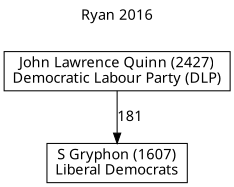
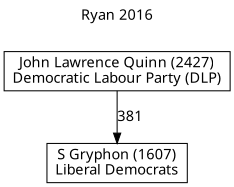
edge "John Lawrence Quinn (2427) Democratic Labour Party (DLP)" -> "S Gryphon (1607) Liberal Democrats": label "181" -> "381"
